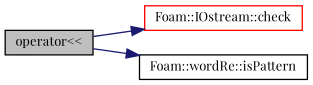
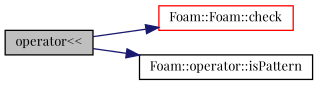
node "Foam::IOstream::check": label "Foam::IOstream::check" -> "Foam::Foam::check"
node "Foam::wordRe::isPattern": label "Foam::wordRe::isPattern" -> "Foam::operator::isPattern"
